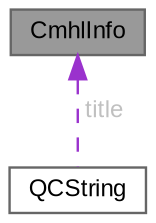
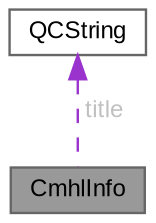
edge "QCString" -> "CmhlInfo": reversed
